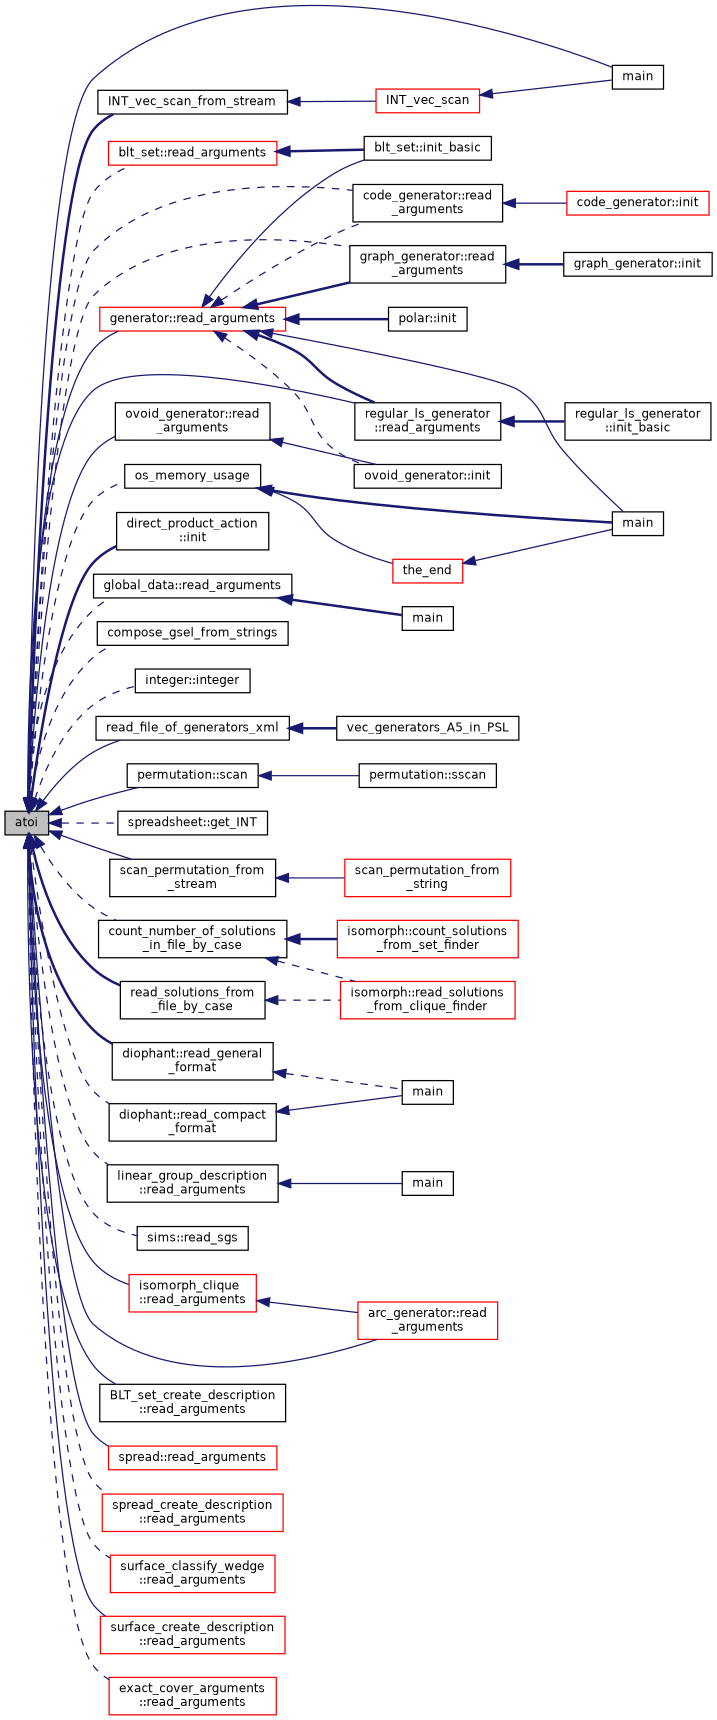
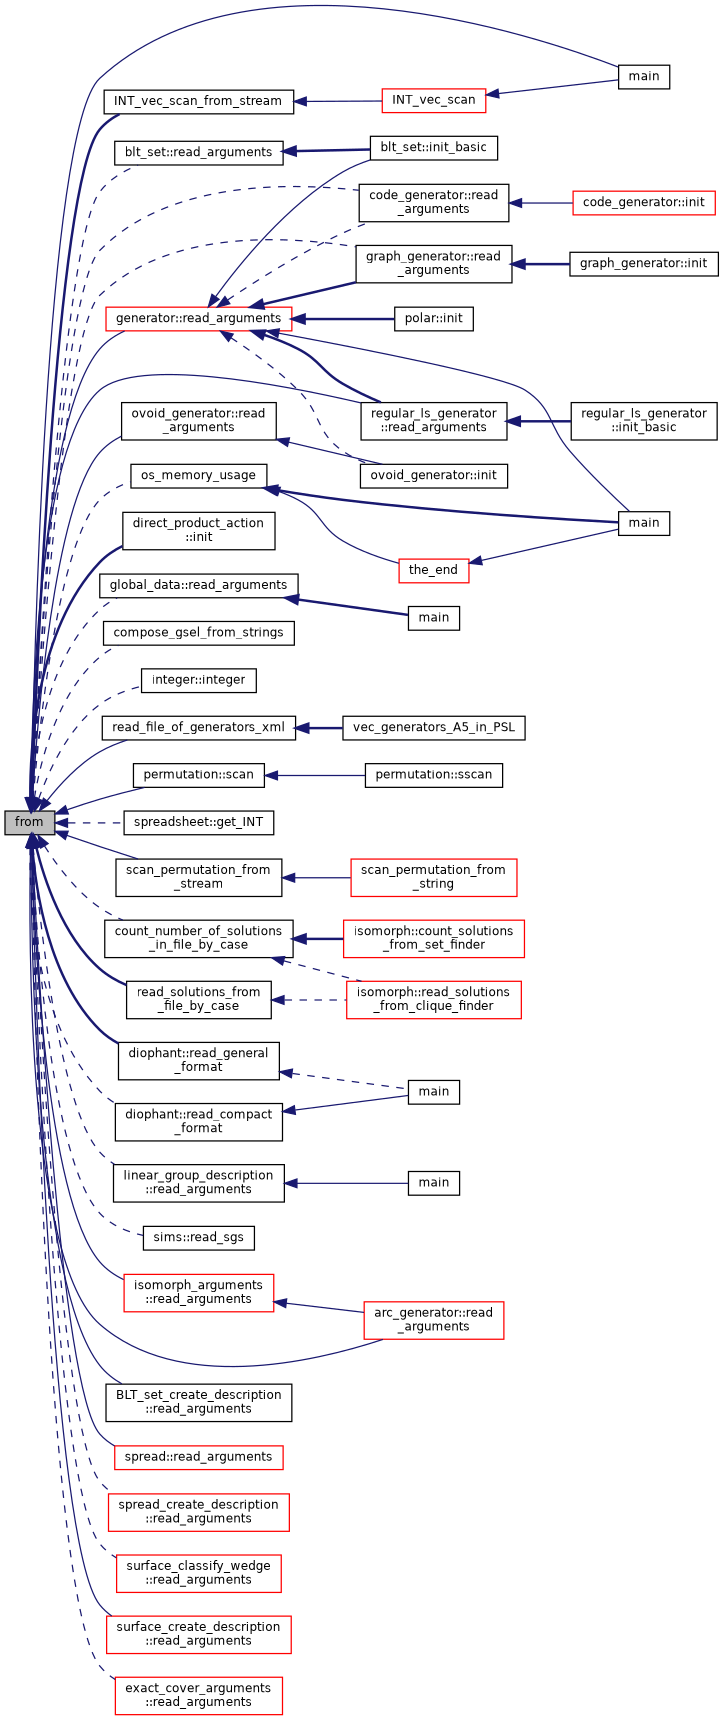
node "blt_set::read_arguments": color red -> black
node "atoi": label "atoi" -> "from"
node "isomorph_clique ::read_arguments": label "isomorph_clique ::read_arguments" -> "isomorph_arguments ::read_arguments"
